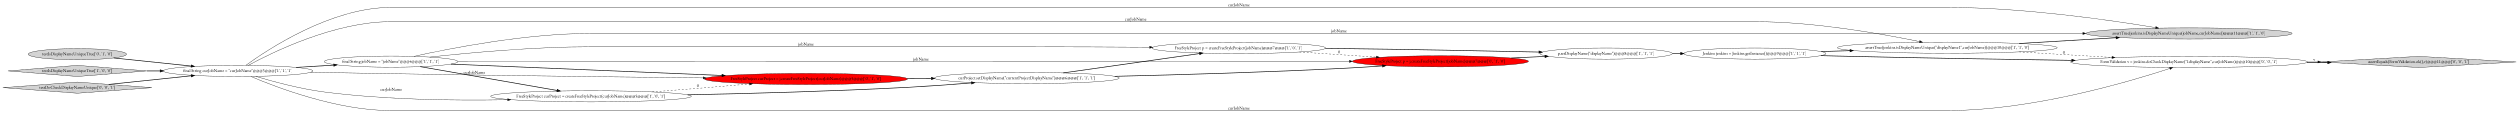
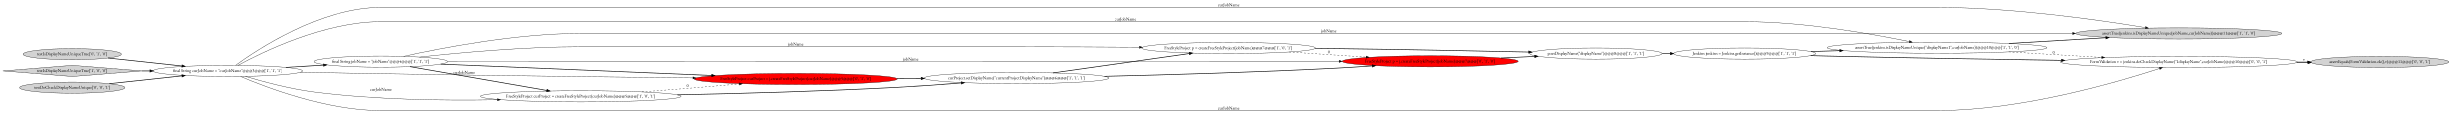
node "assertEquals(FormValidation.ok(),v)@@@11@@@['0', '0', '1']": shape diamond -> ellipse
node "testDoCheckDisplayNameUnique['0', '0', '1']": shape diamond -> ellipse
